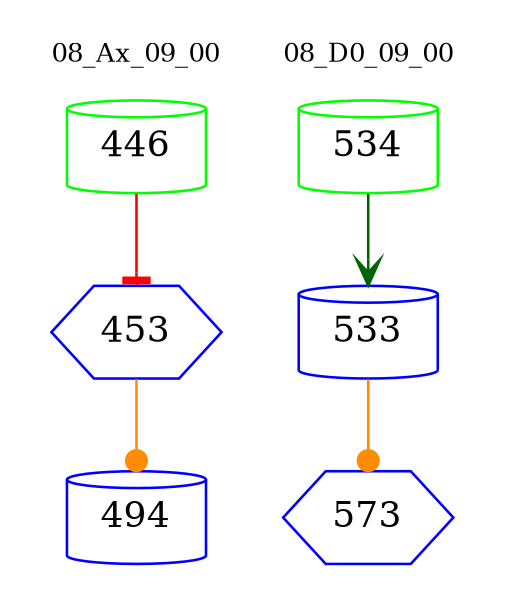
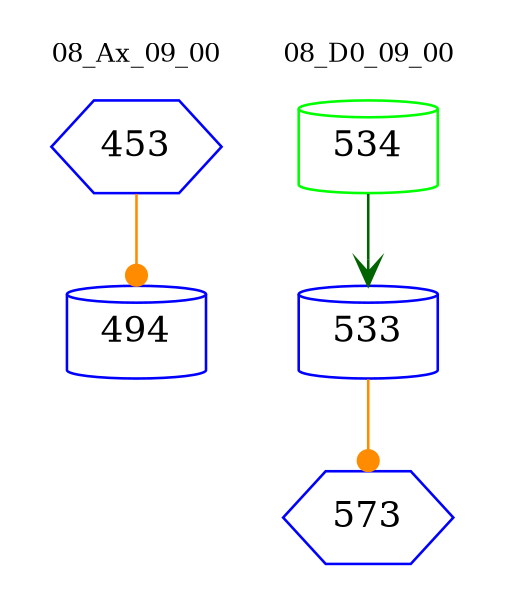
node "446": removed
